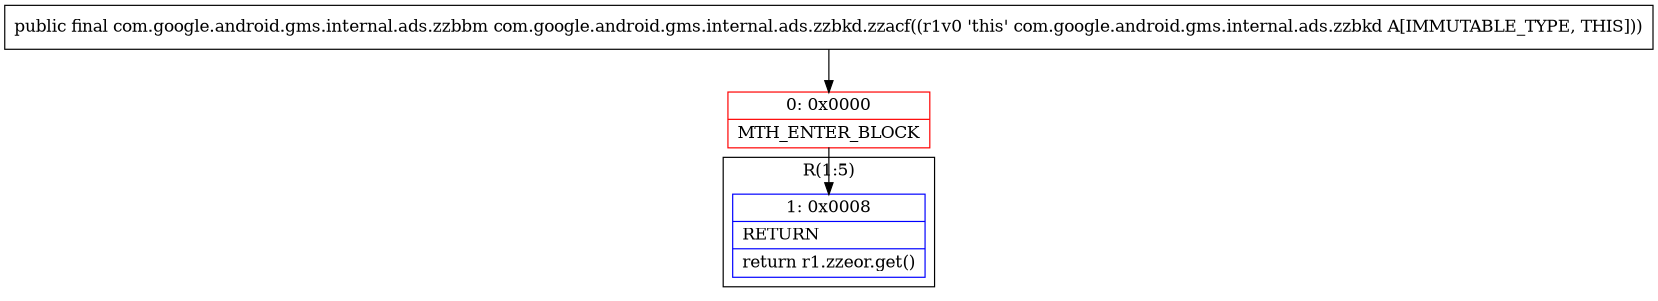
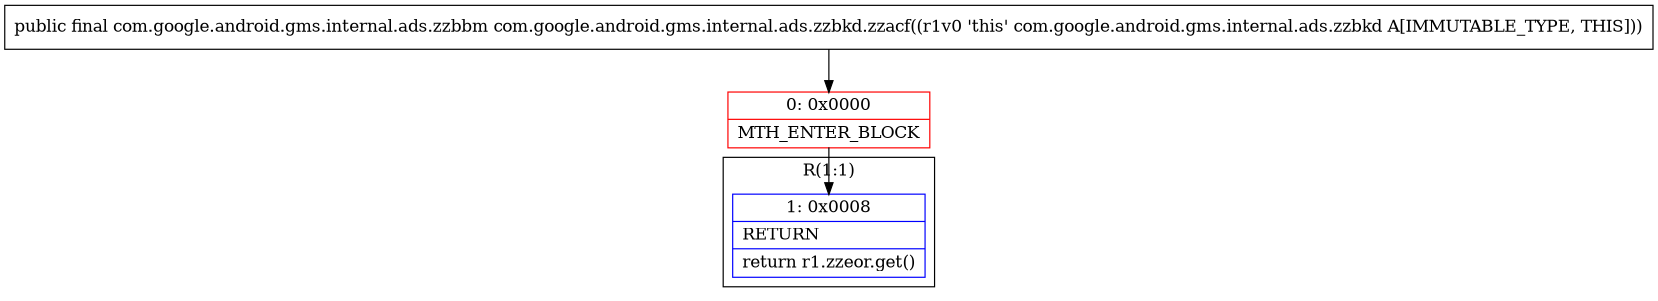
cluster "R(1:5)": label "R(1:5)" -> "R(1:1)"
